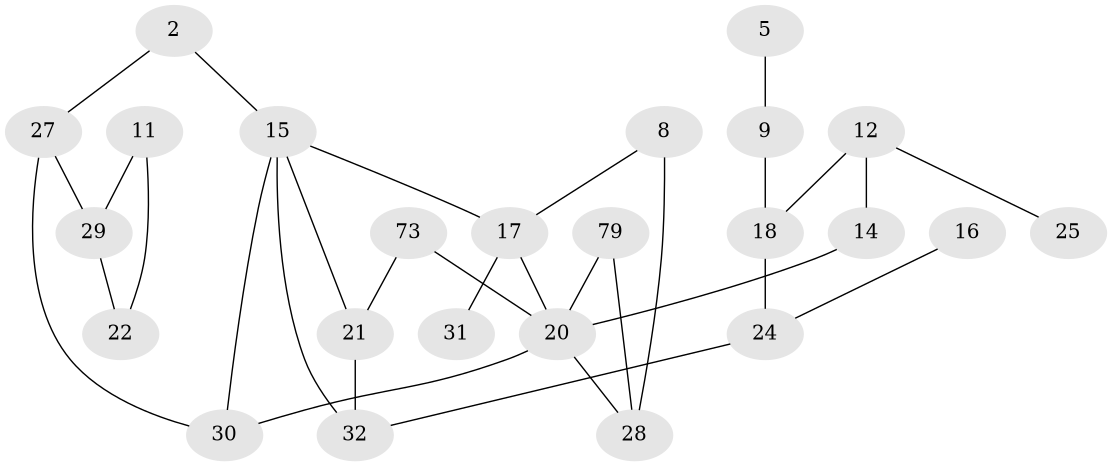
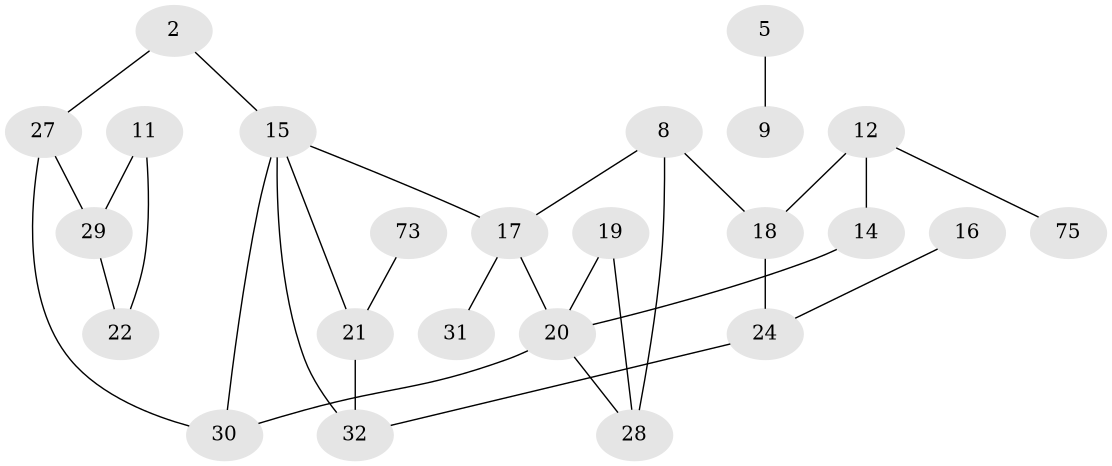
edge "9" -- "18": now "8" -- "18"
node "79": label "79" -> "19"
node "25": label "25" -> "75"
edge "73" -- "20": removed
